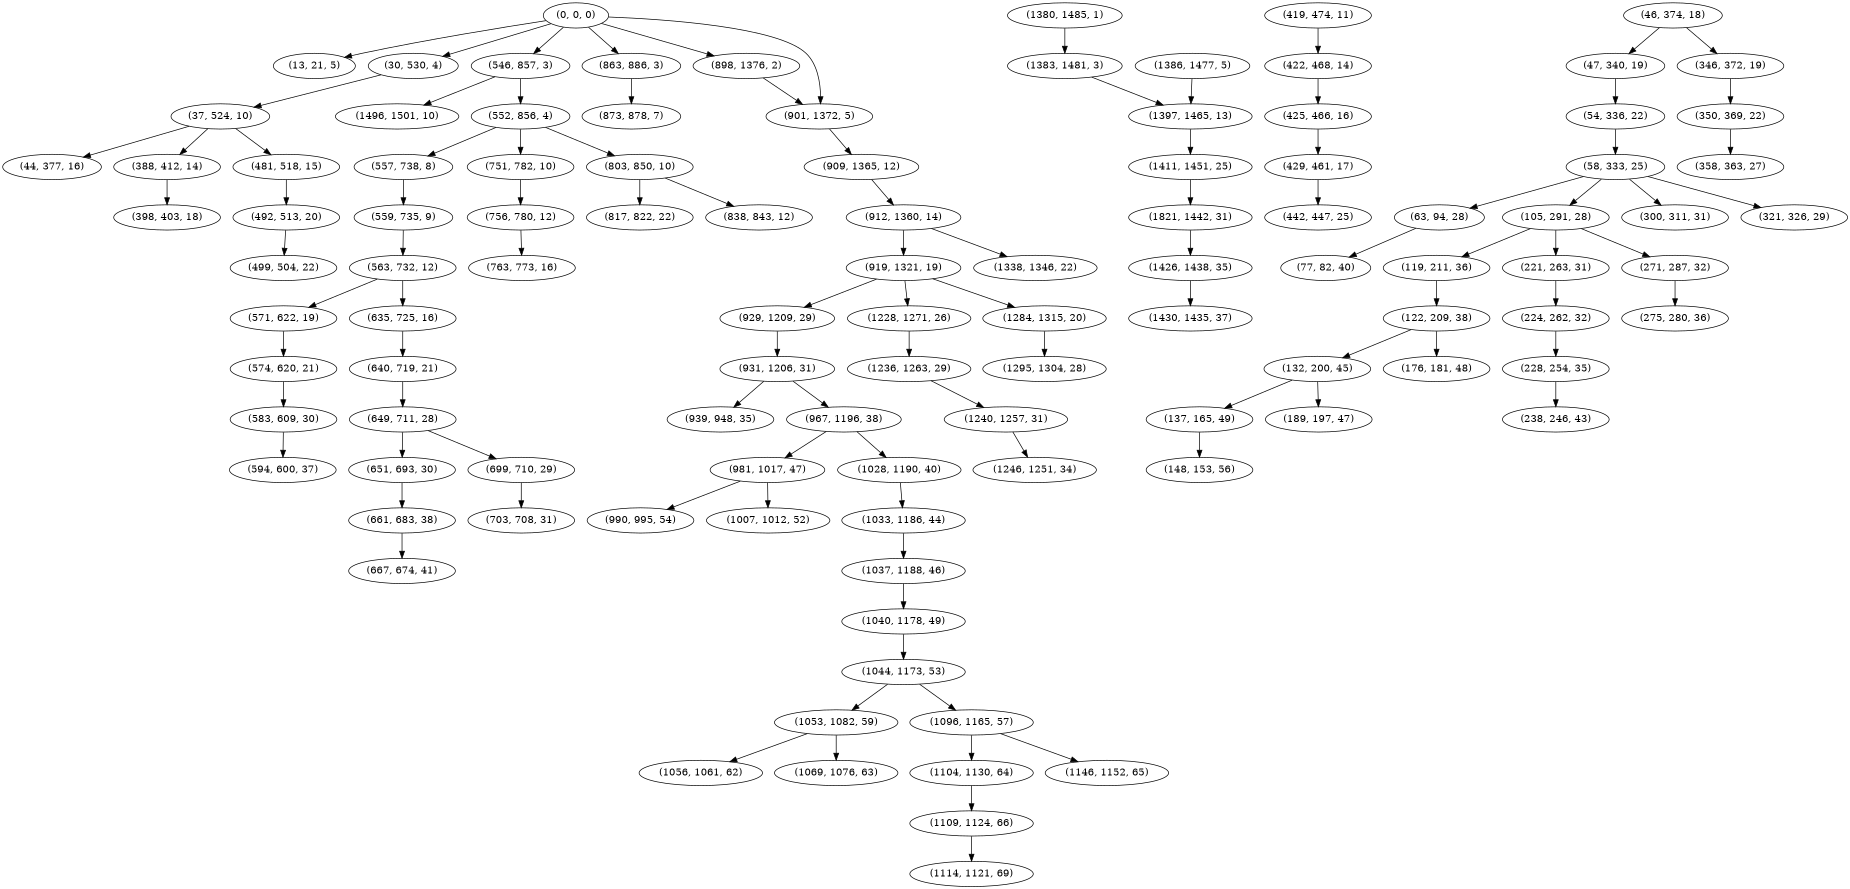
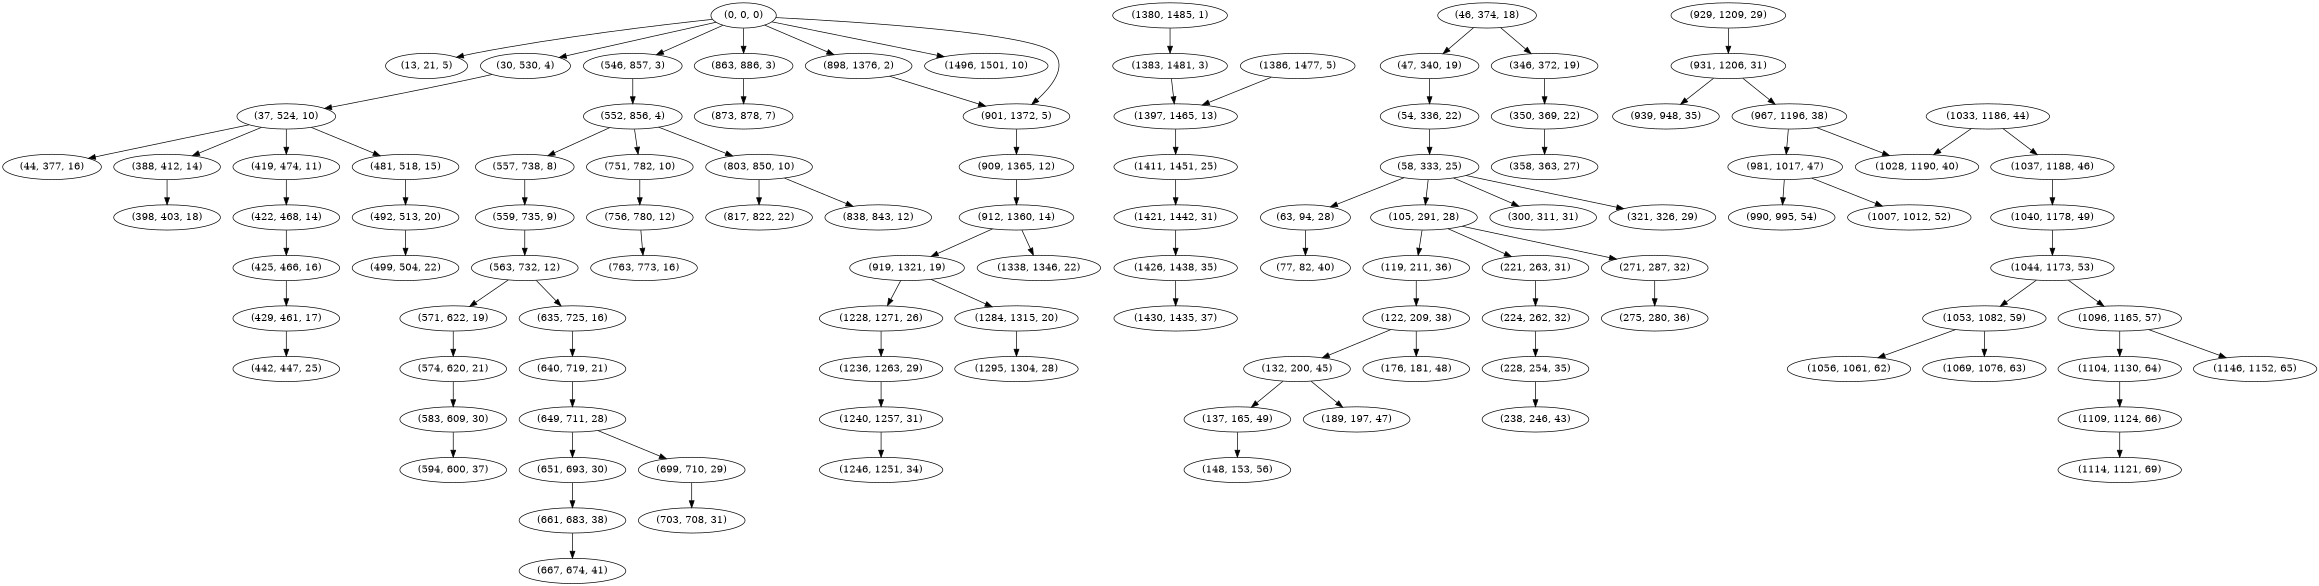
edge "(546, 857, 3)" -> "(1496, 1501, 10)": now "(0, 0, 0)" -> "(1496, 1501, 10)"
edge "(37, 524, 10)" -> "(419, 474, 11)": added
node "(1821, 1442, 31)": label "(1821, 1442, 31)" -> "(1421, 1442, 31)"
edge "(919, 1321, 19)" -> "(929, 1209, 29)": removed
edge "(1028, 1190, 40)" -> "(1033, 1186, 44)": reversed
